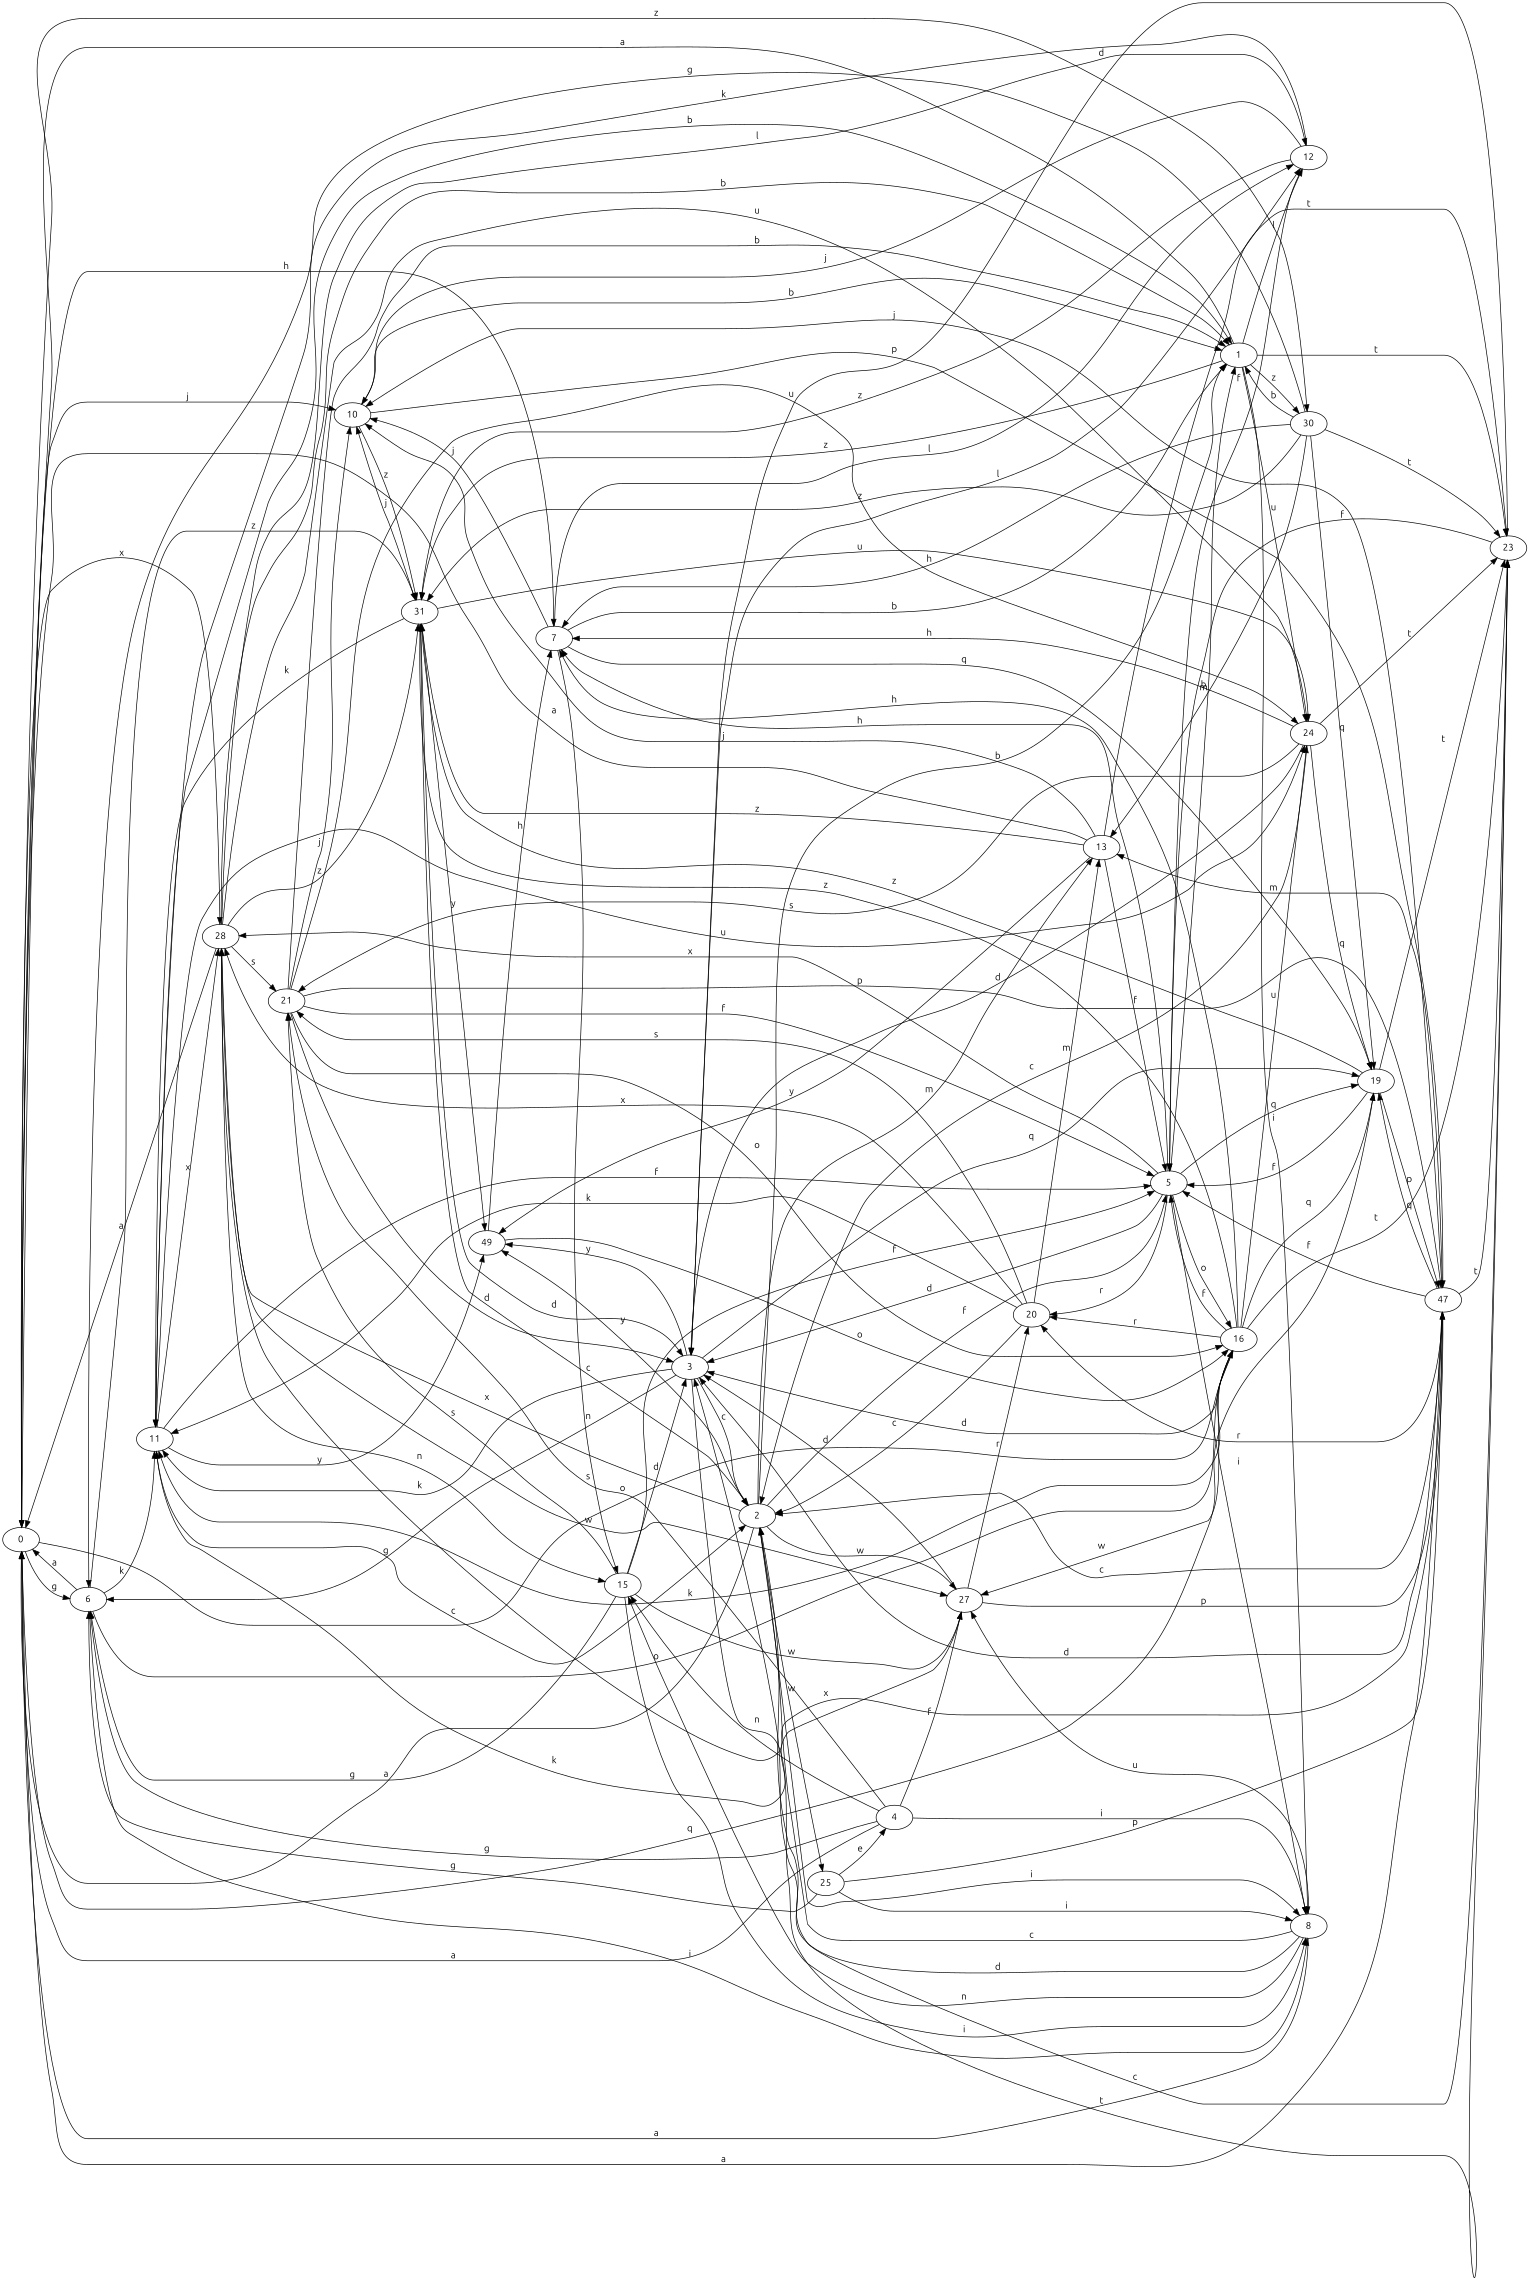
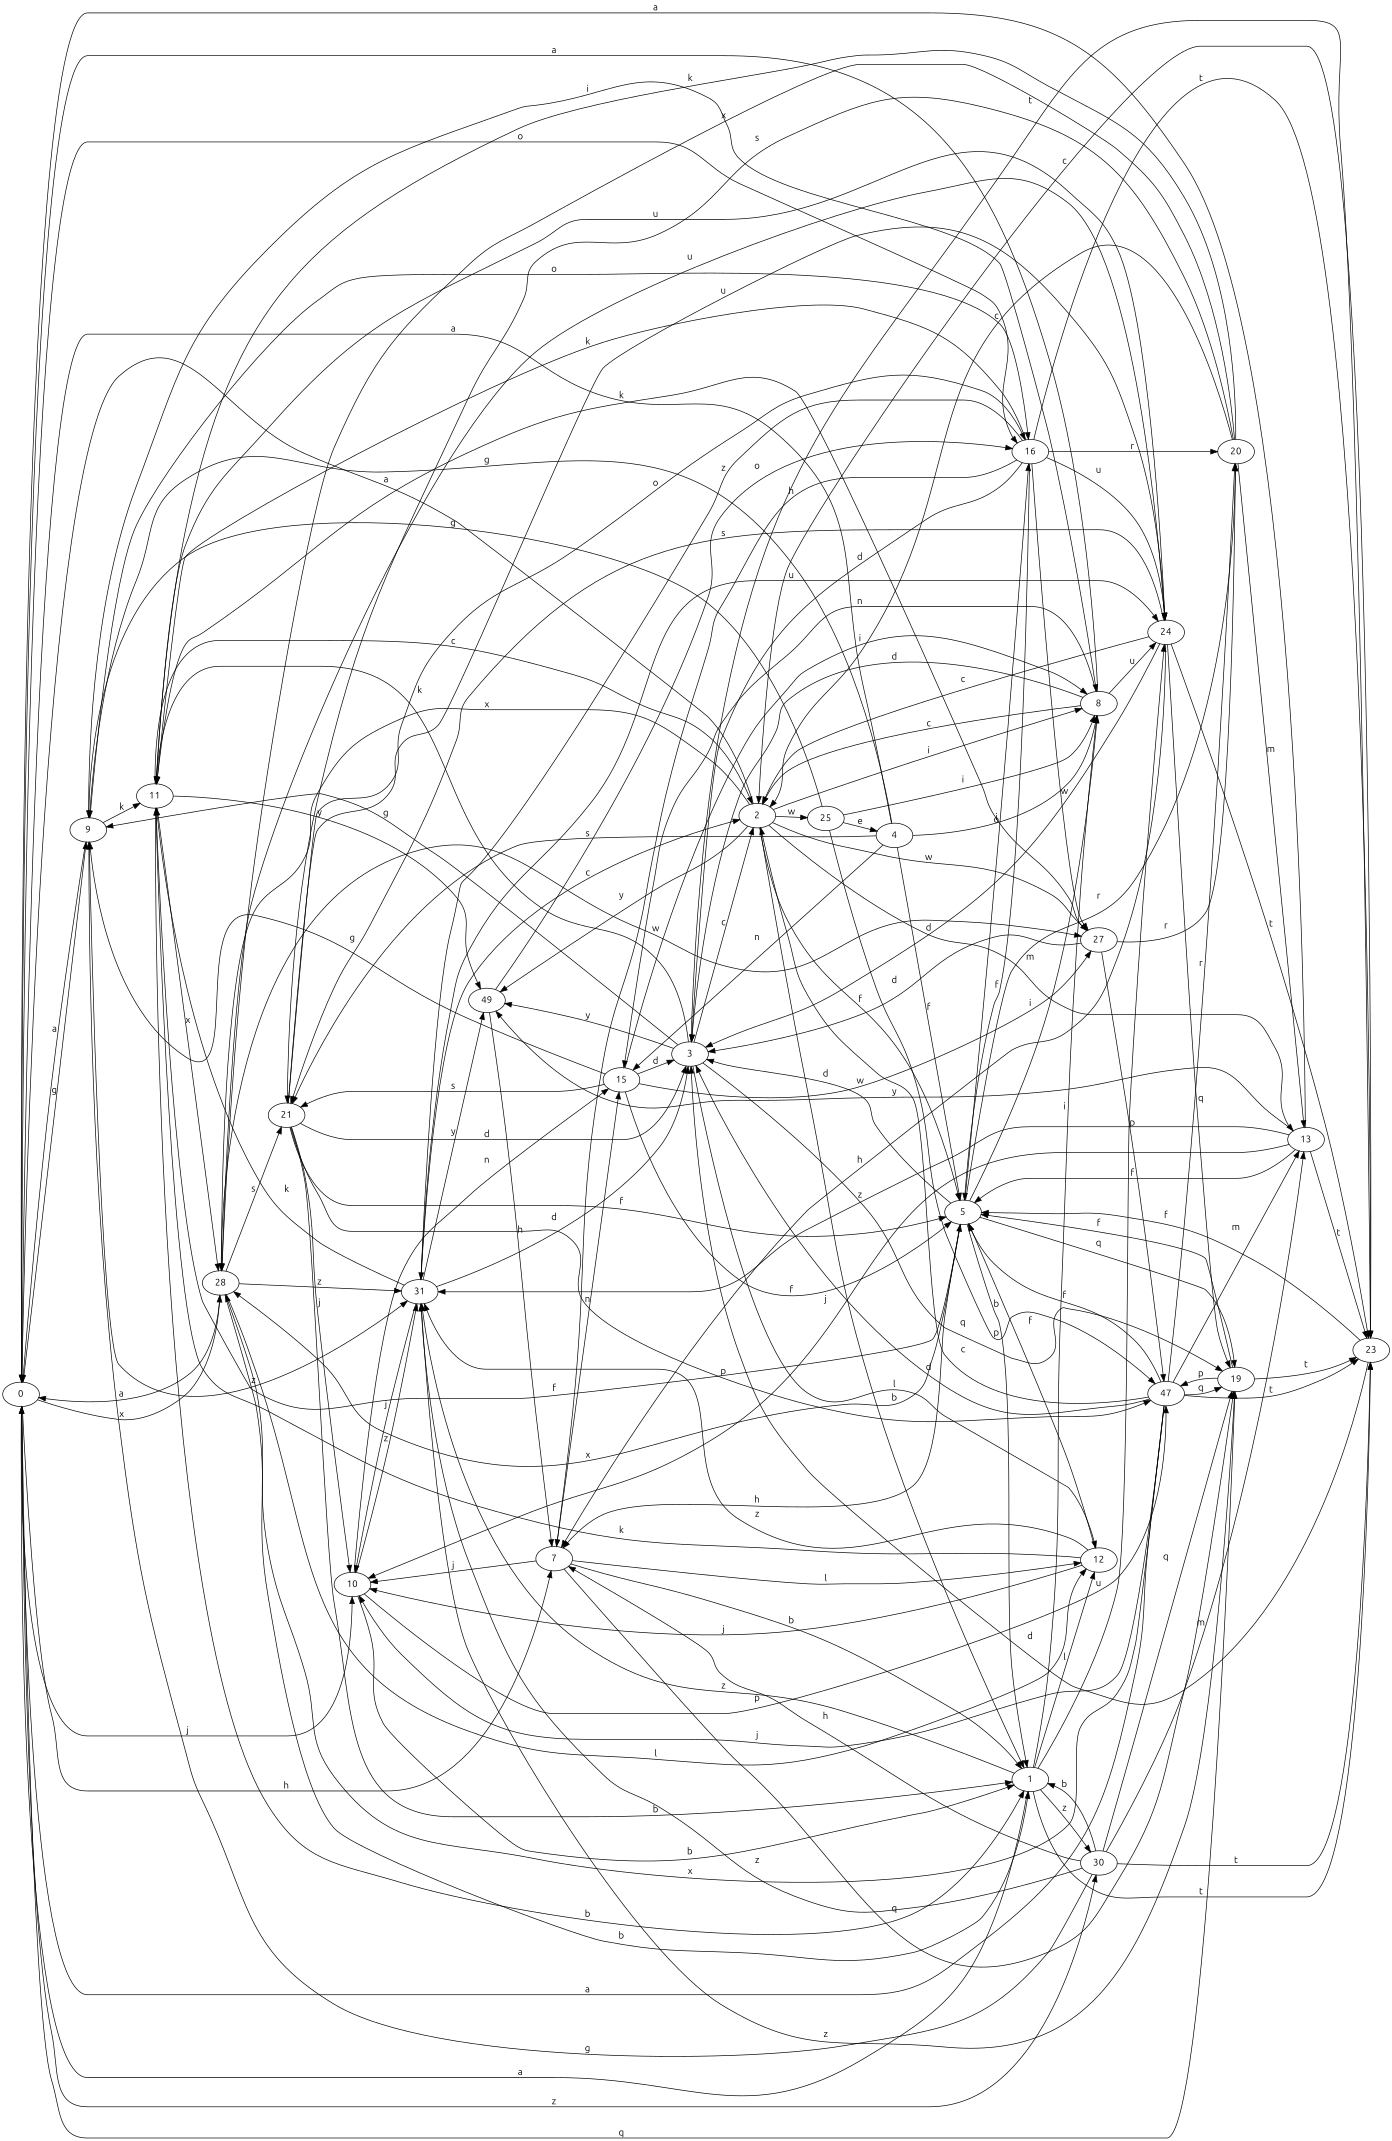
edge "16" -> "19": removed, label "q"
edge "28" -> "15": now "10" -> "15"
node "6": label "6" -> "9"
edge "4" -> "27": now "4" -> "5"
edge "8" -> "27": now "8" -> "24"
